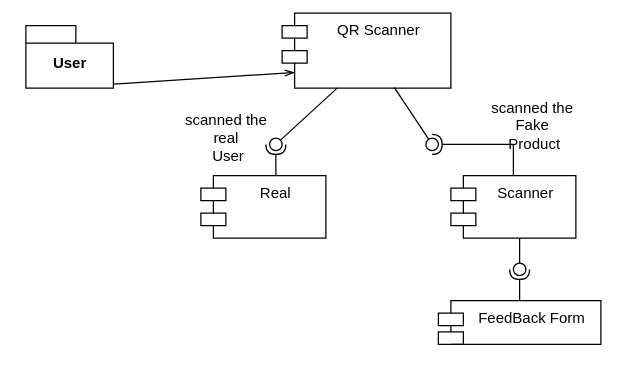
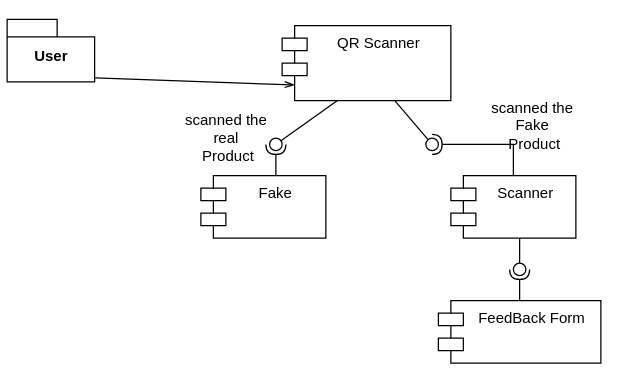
node "QR Scanner": moved (366, 51) -> (366, 63)
node "User": moved (69, 57) -> (51, 51)
node "scanned the real User": label "scanned the real User" -> "scanned the real Product"
node "Real": label "Real" -> "Fake"
node "FeedBack Form": size 163x44 -> 163x63
